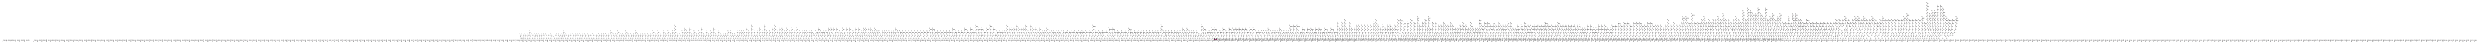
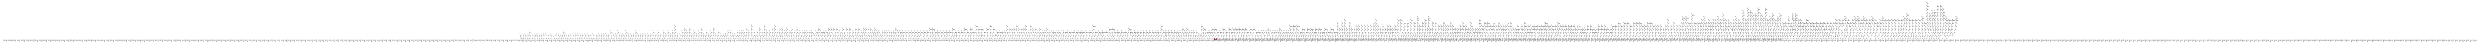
node "404": added
